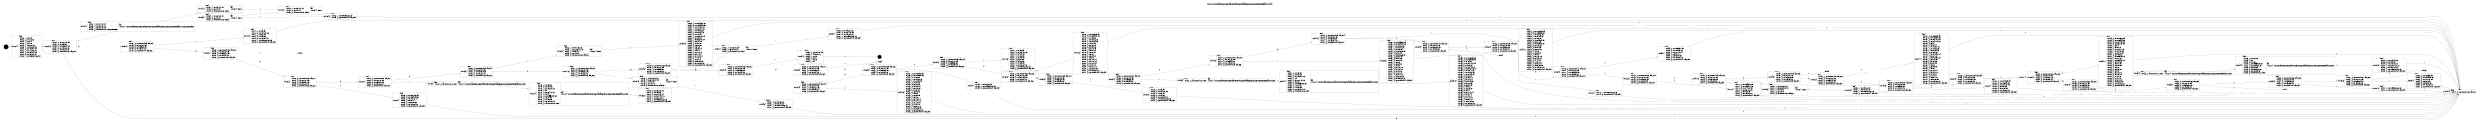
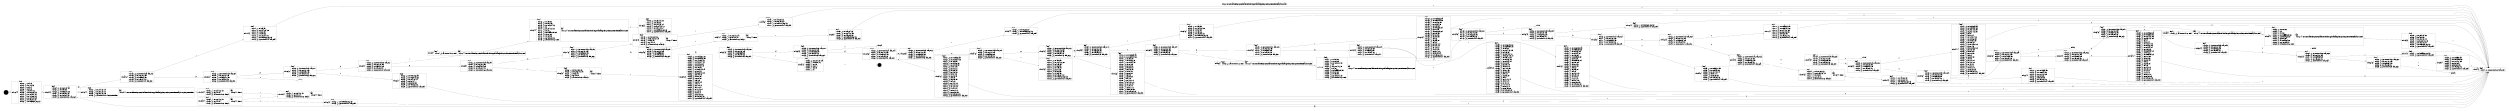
edge "0x40135c [25]" -> "0x40138e [25]": now "0x40135c [25]" -> "0x401375 [25]"
edge "0x401b72" -> "0x40151e [25]": now "0x401505 [25]" -> "0x40151e [25]"
